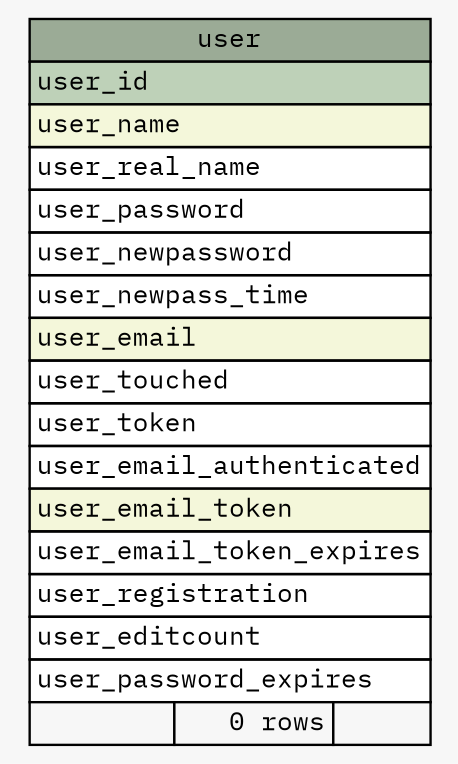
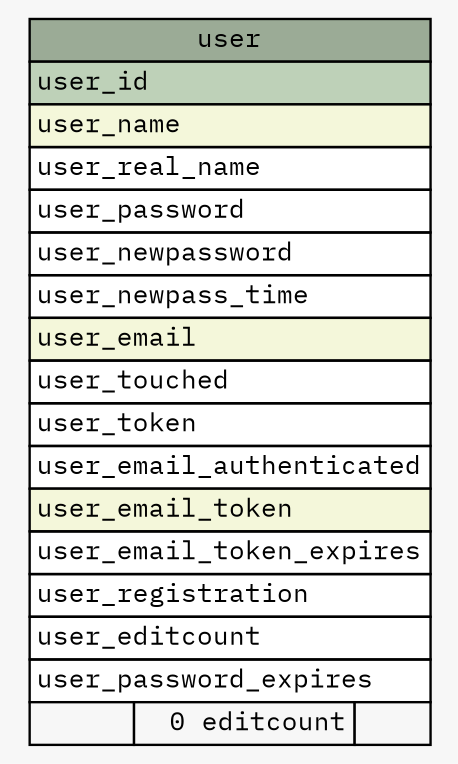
node "user": text "0 rows" -> "0 editcount"
